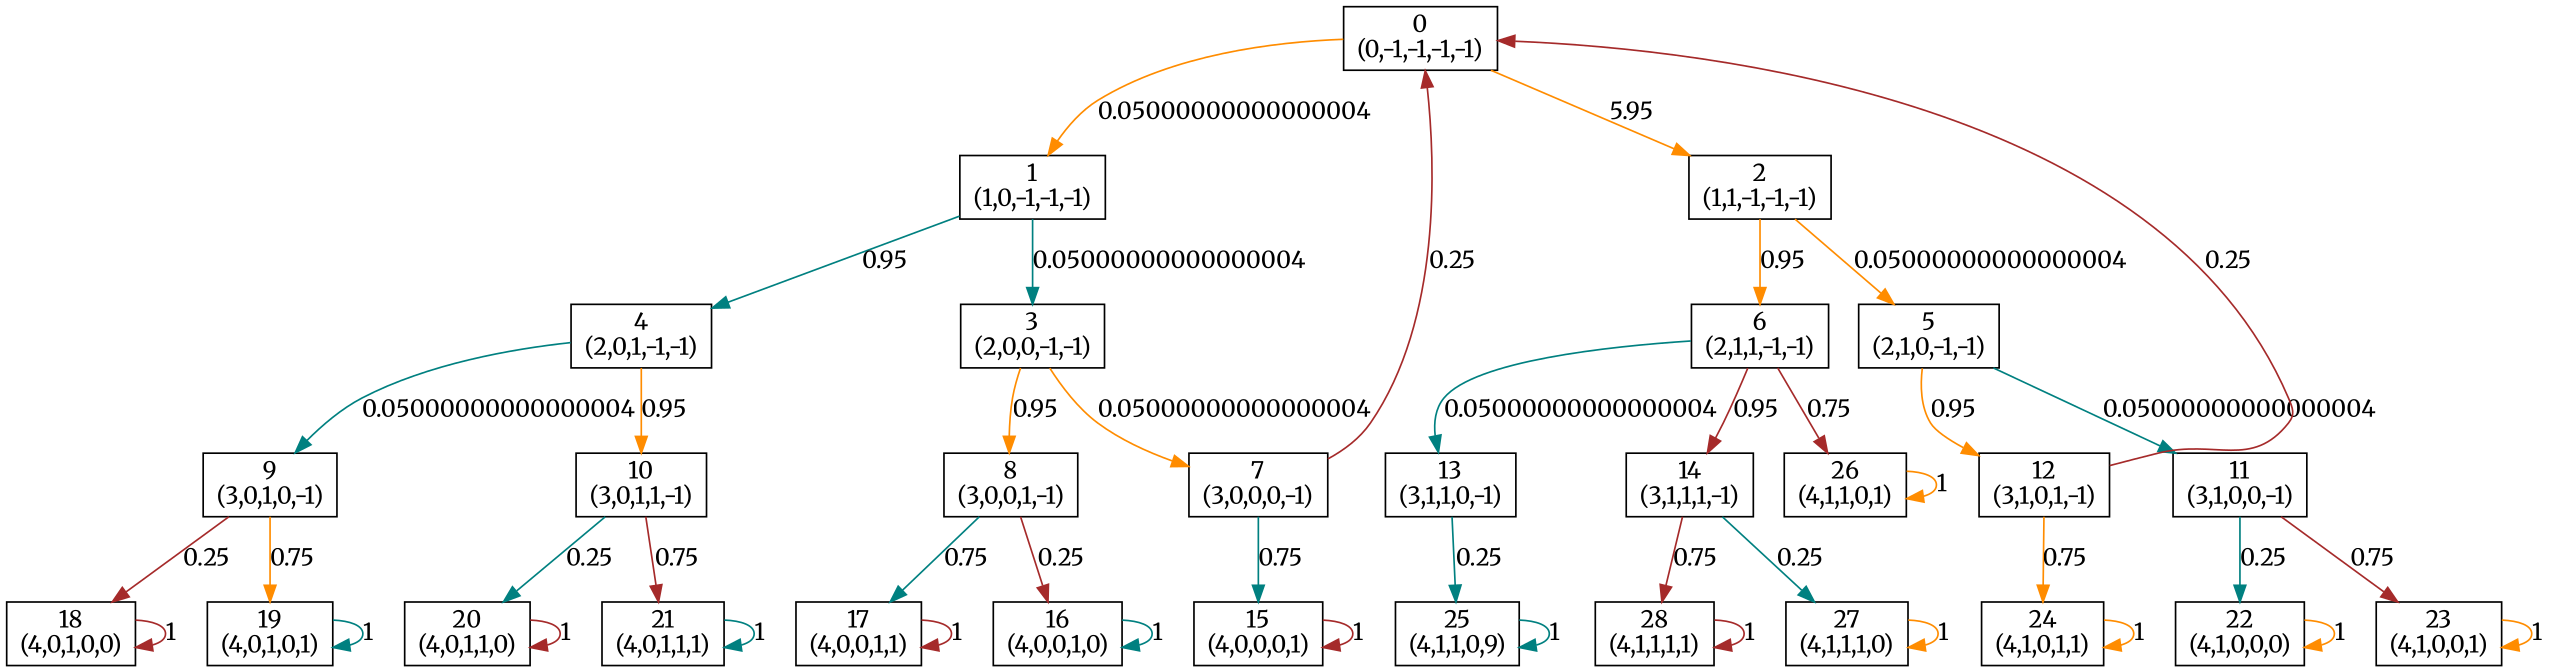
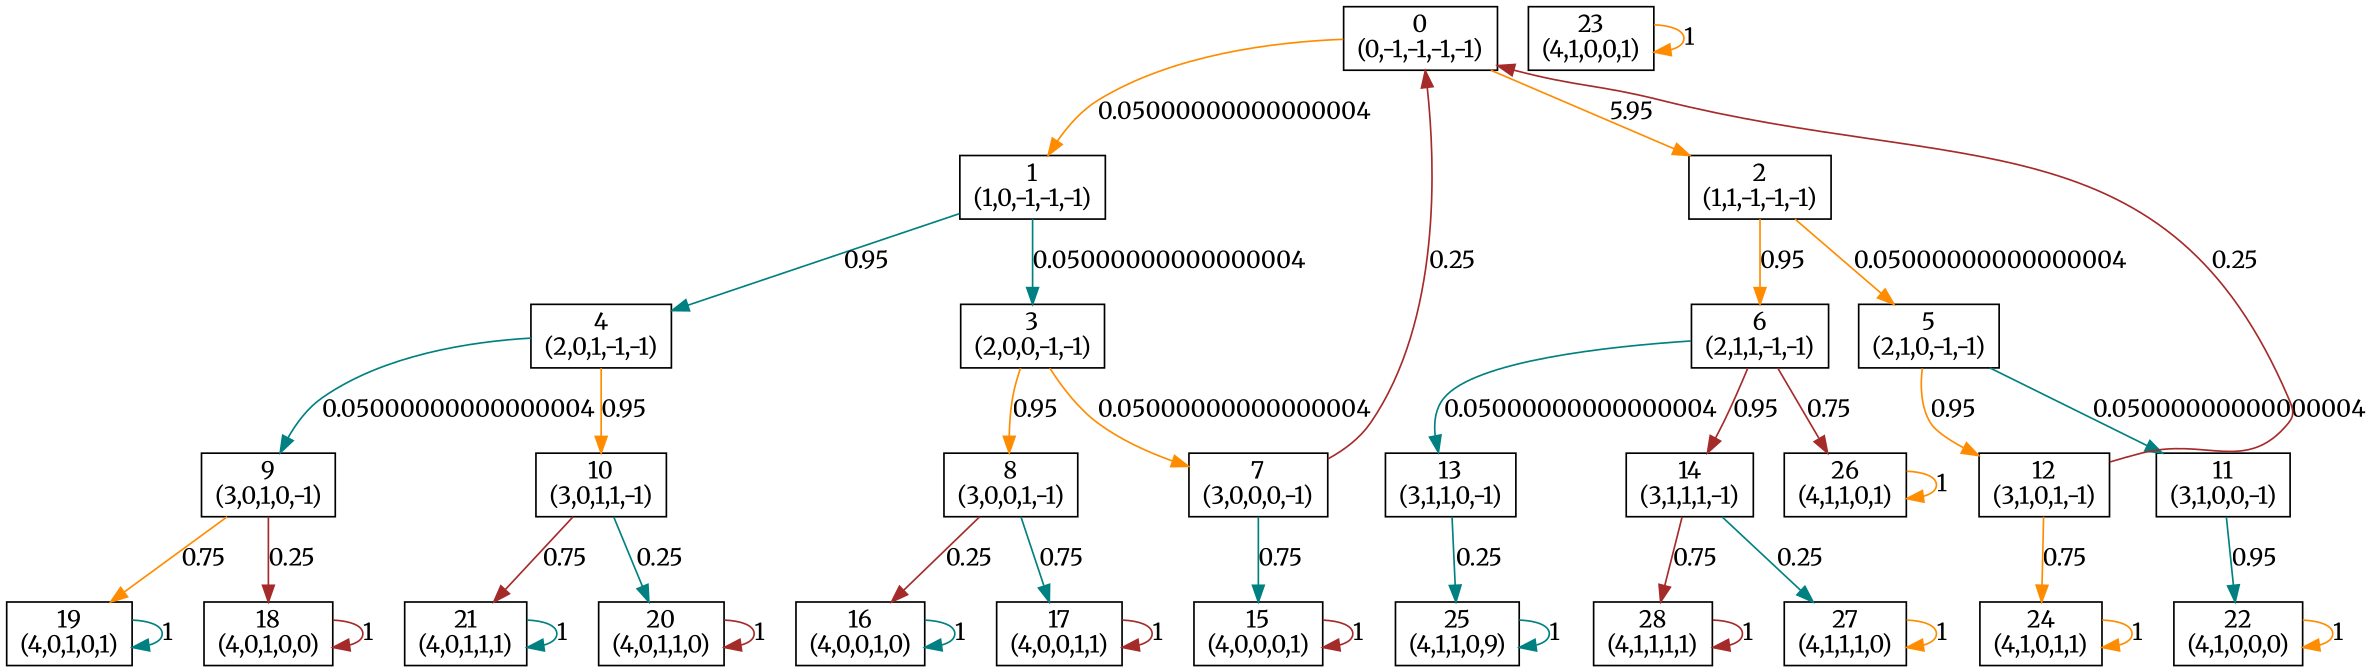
edge "11 (3,1,0,0,-1)" -> "23 (4,1,0,0,1)": removed, label "0.75"
edge "11 (3,1,0,0,-1)" -> "22 (4,1,0,0,0)": label "0.25" -> "0.95"
